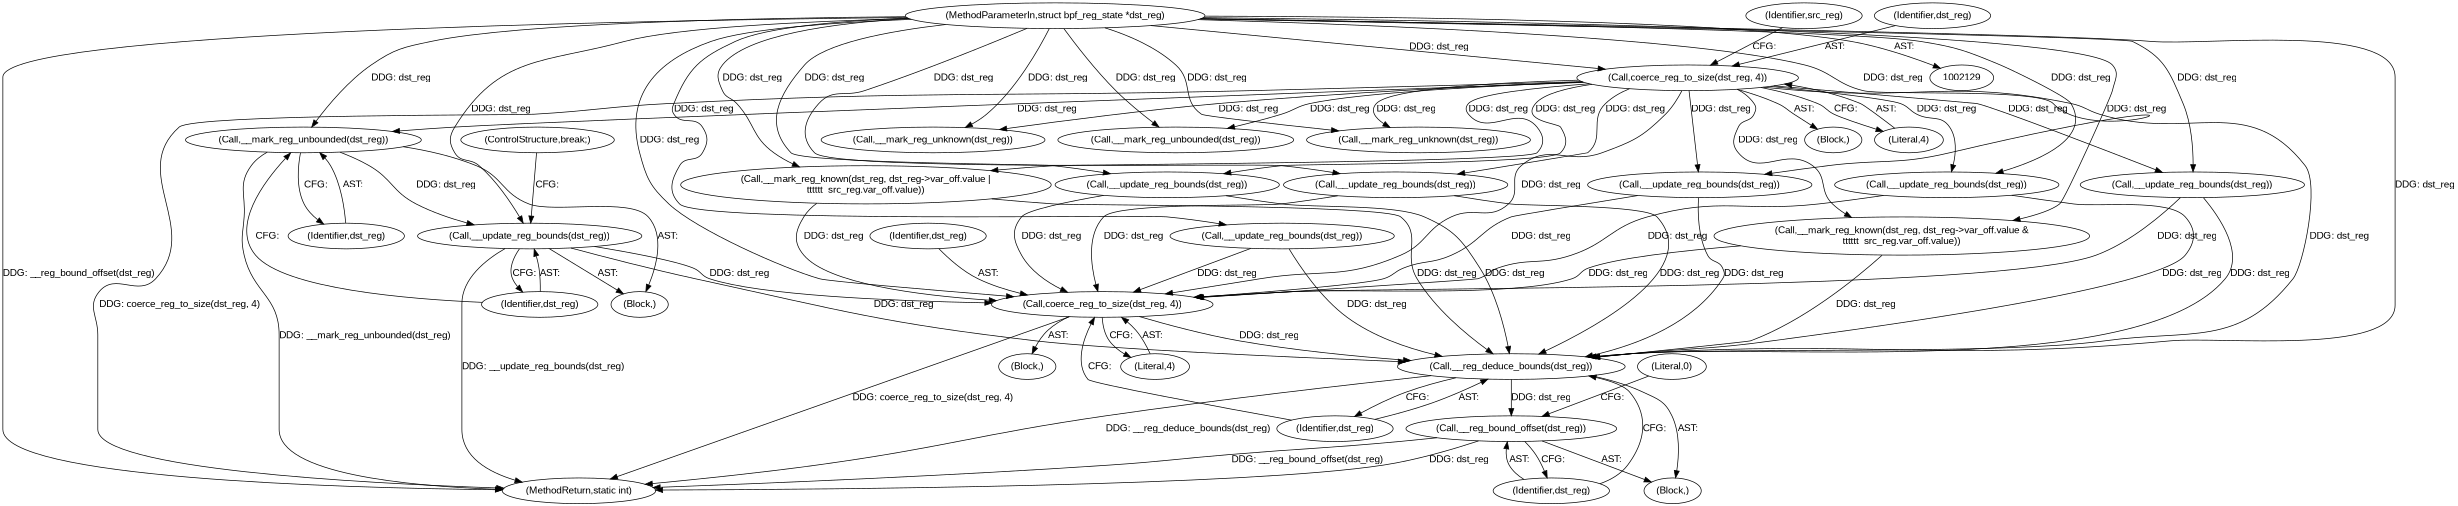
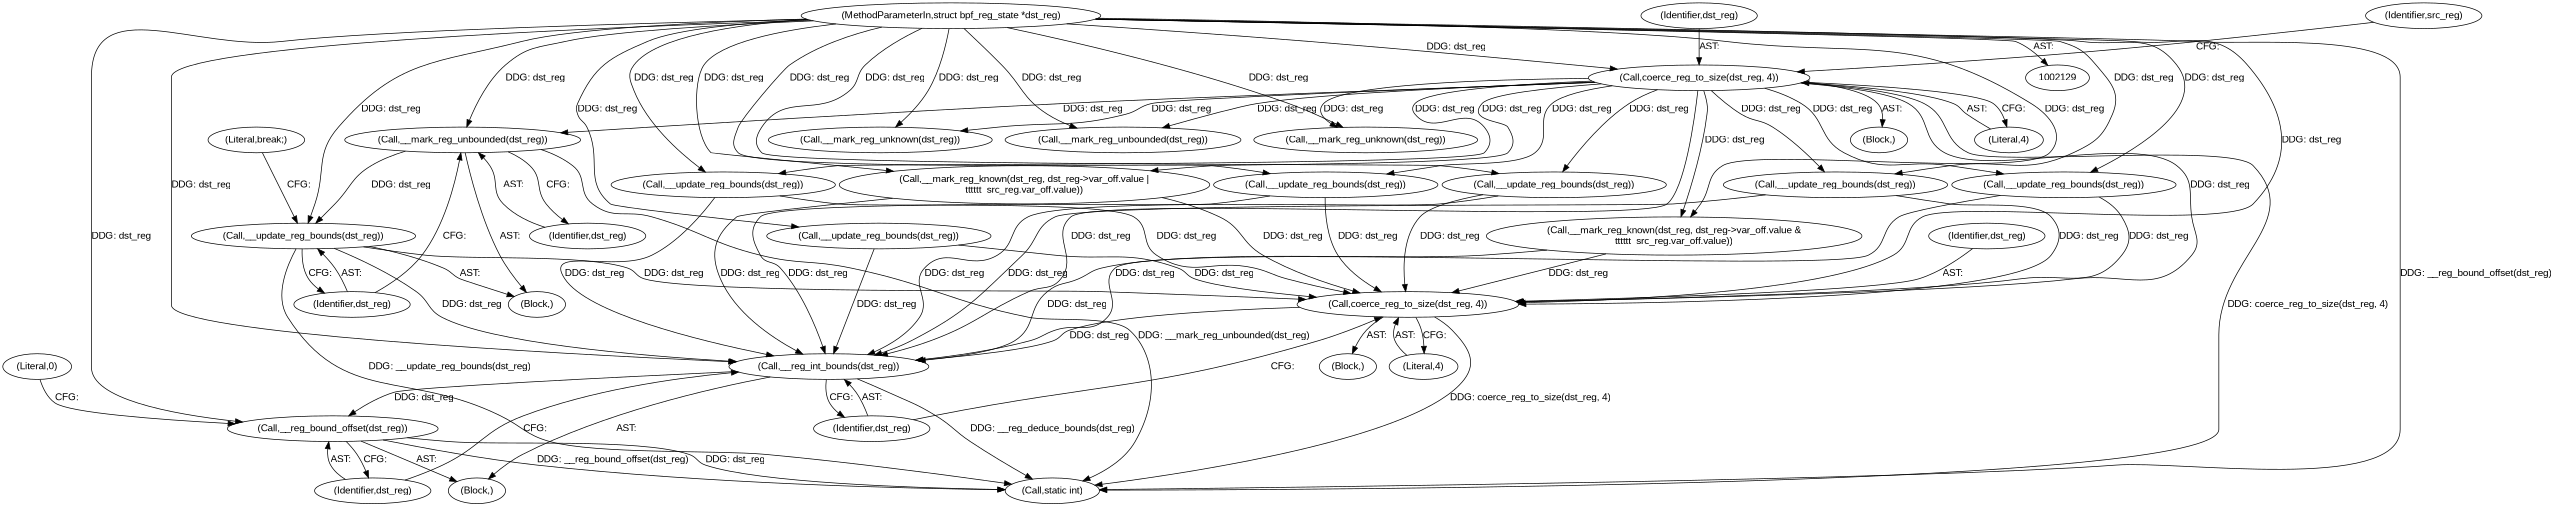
edge "(MethodParameterIn,struct bpf_reg_state *dst_reg)" -> "(Call,__reg_bound_offset(dst_reg))": added, label "DDG: dst_reg"
node "(ControlStructure,break;)": label "(ControlStructure,break;)" -> "(Literal,break;)"
node "(Call,__reg_deduce_bounds(dst_reg))": label "(Call,__reg_deduce_bounds(dst_reg))" -> "(Call,__reg_int_bounds(dst_reg))"
node "(MethodReturn,static int)": label "(MethodReturn,static int)" -> "(Call,static int)"
